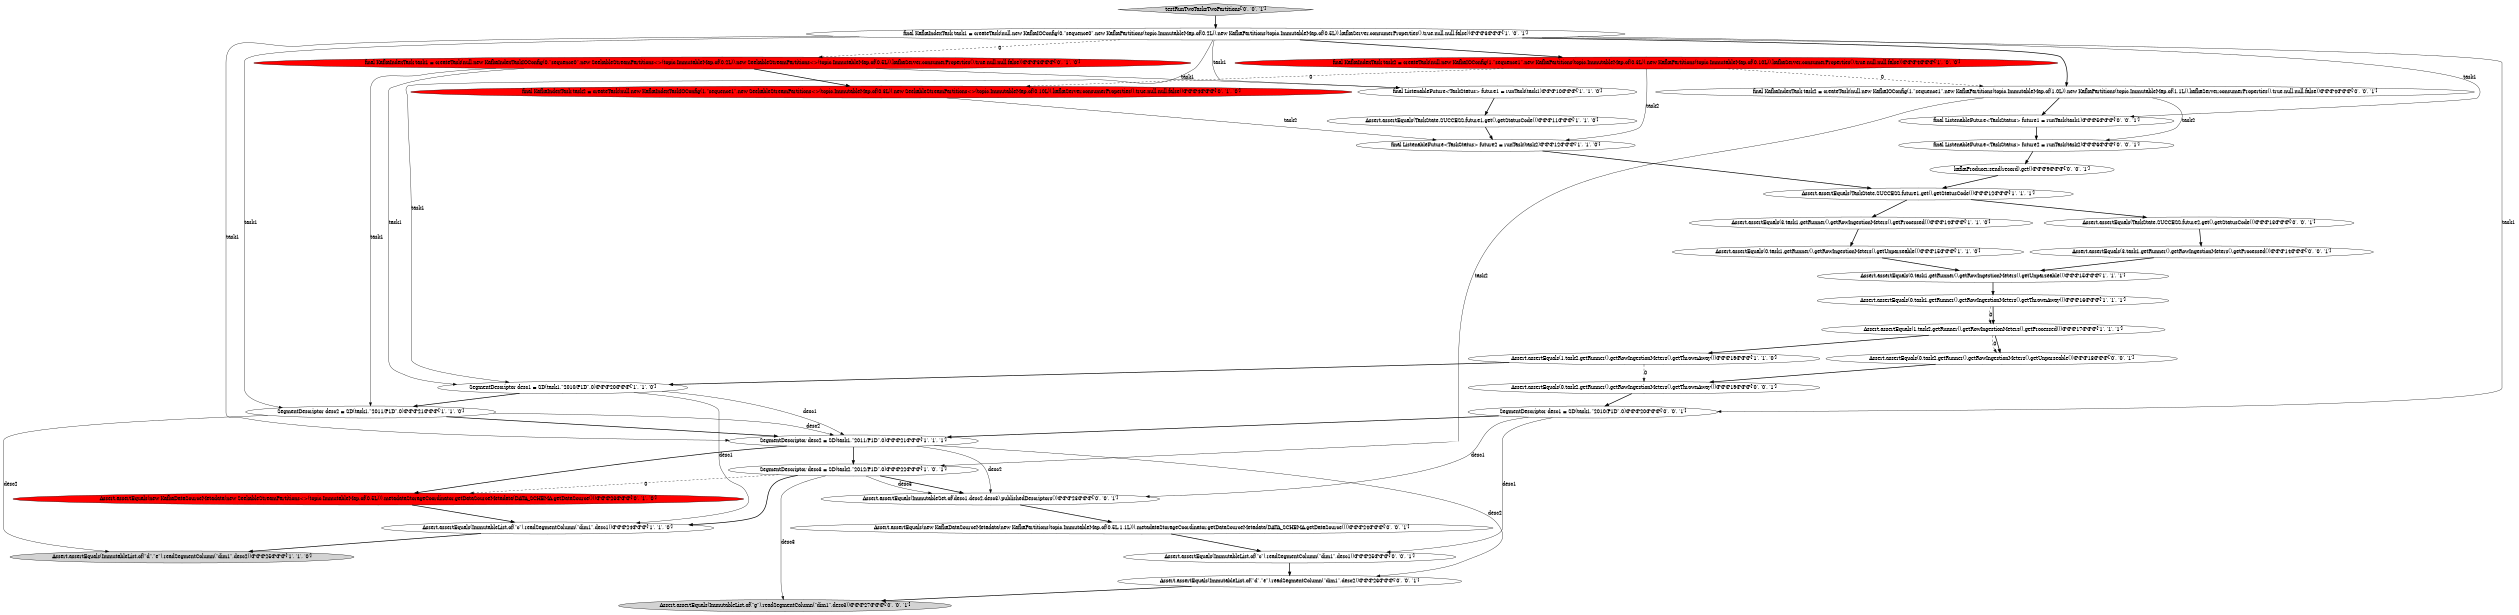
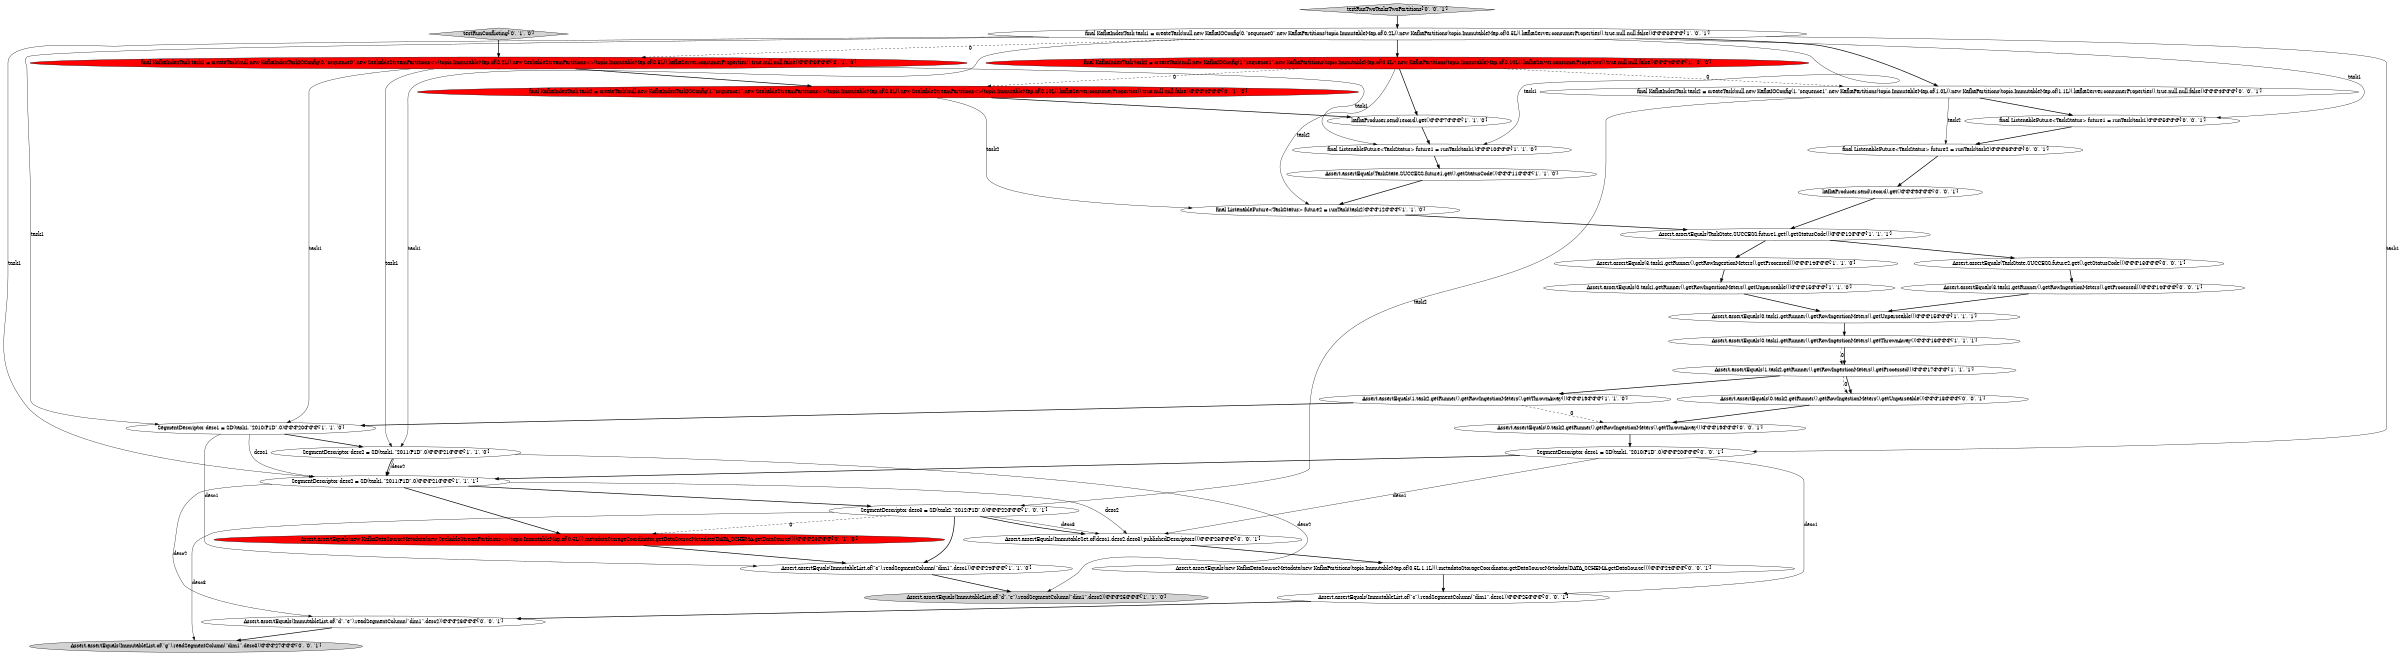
node "testRunConflicting['0', '1', '0']": added
node "kafkaProducer.send(record).get()@@@7@@@['1', '1', '0']": added
